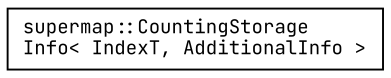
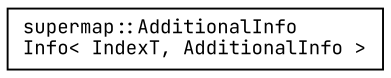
node "supermap::CountingStorage Info< IndexT, AdditionalInfo >": label "supermap::CountingStorage Info< IndexT, AdditionalInfo >" -> "supermap::AdditionalInfo Info< IndexT, AdditionalInfo >"
